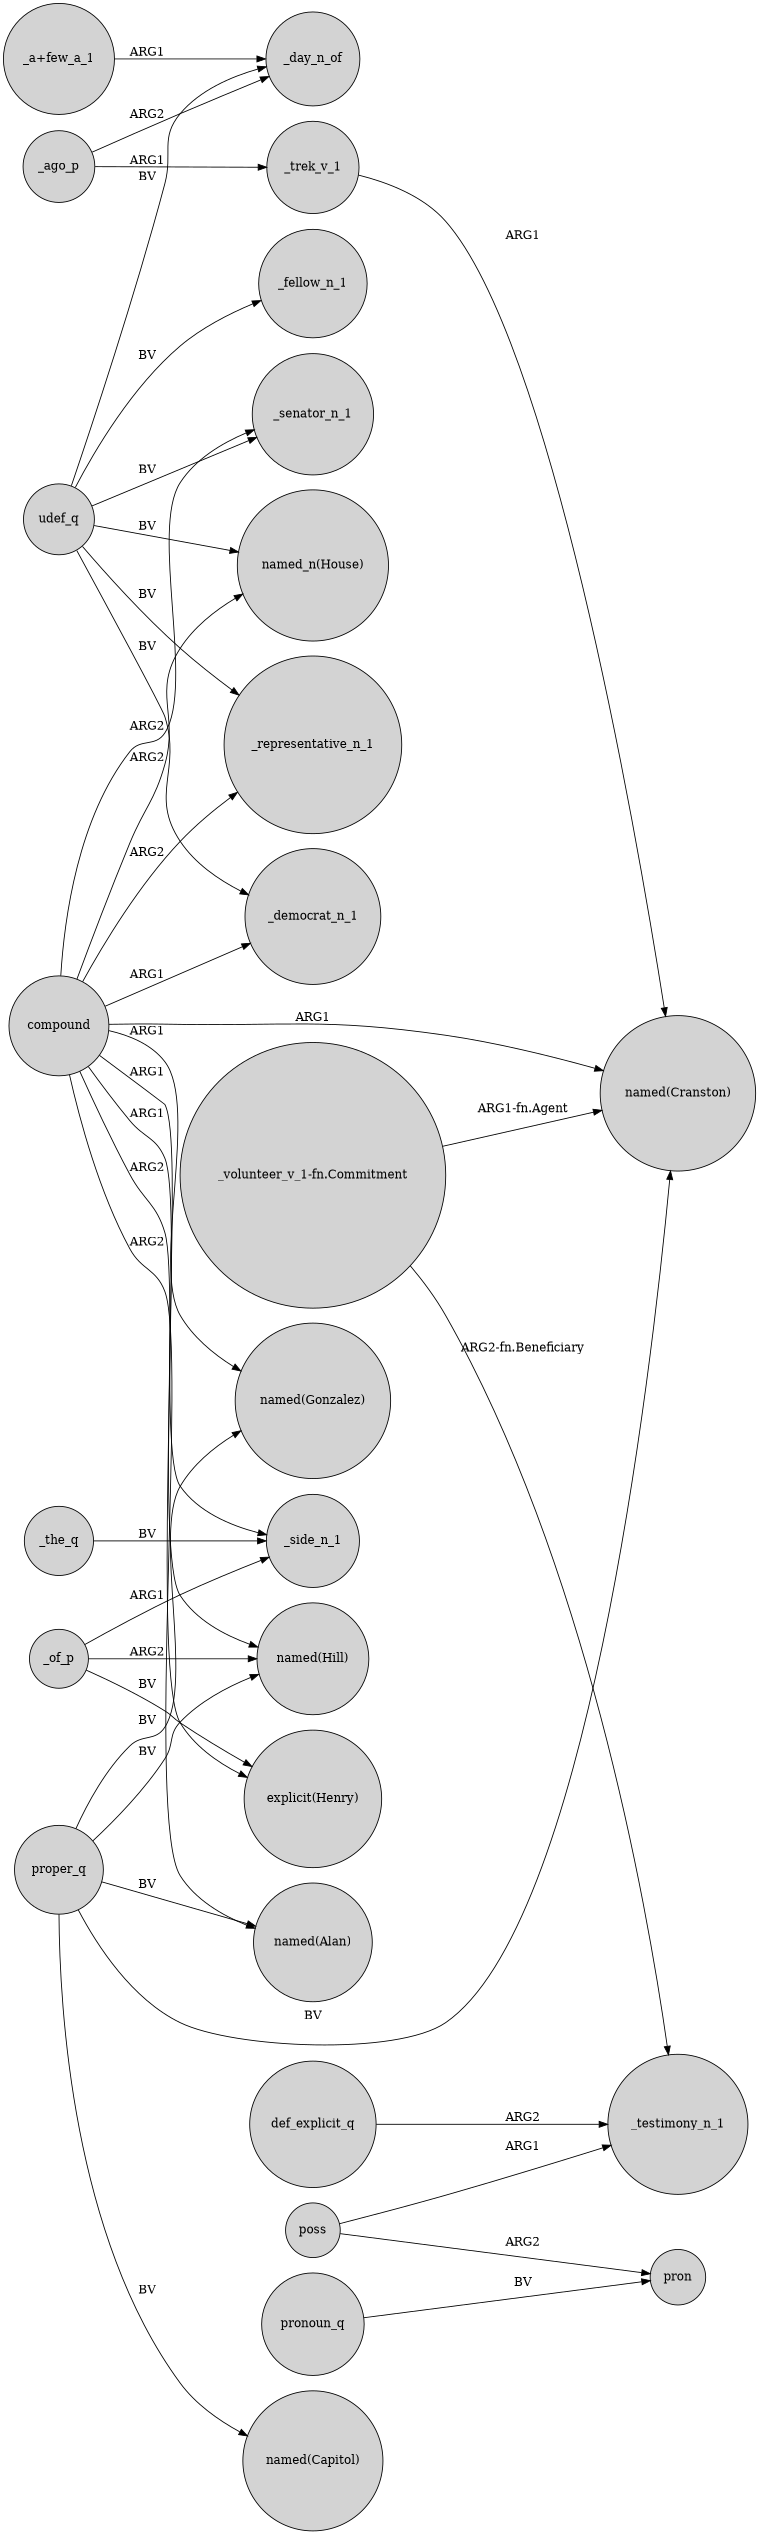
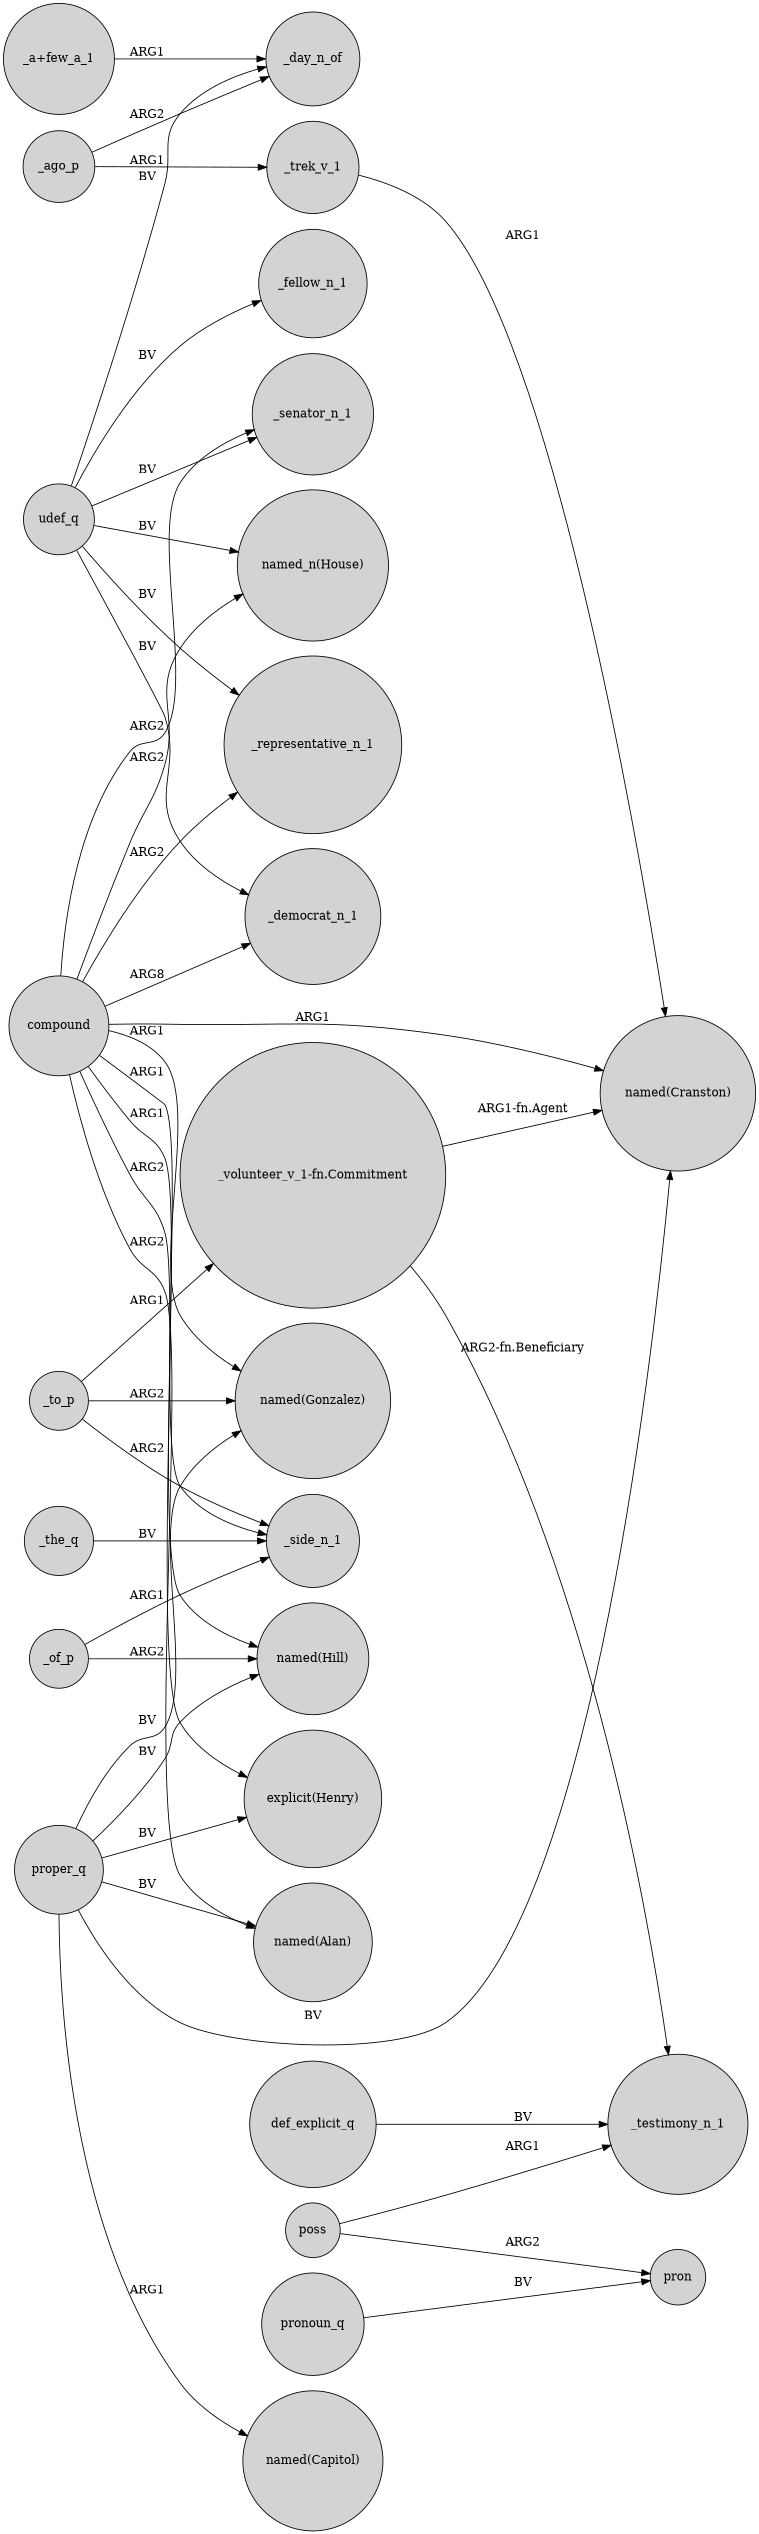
edge "compound" -> "_democrat_n_1": label "ARG1" -> "ARG8"
node "_to_p": added
edge "_of_p" -> "explicit(Henry)": now "proper_q" -> "explicit(Henry)"
edge "def_explicit_q" -> "_testimony_n_1": label "ARG2" -> "BV"
edge "proper_q" -> "named(Capitol)": label "BV" -> "ARG1"
